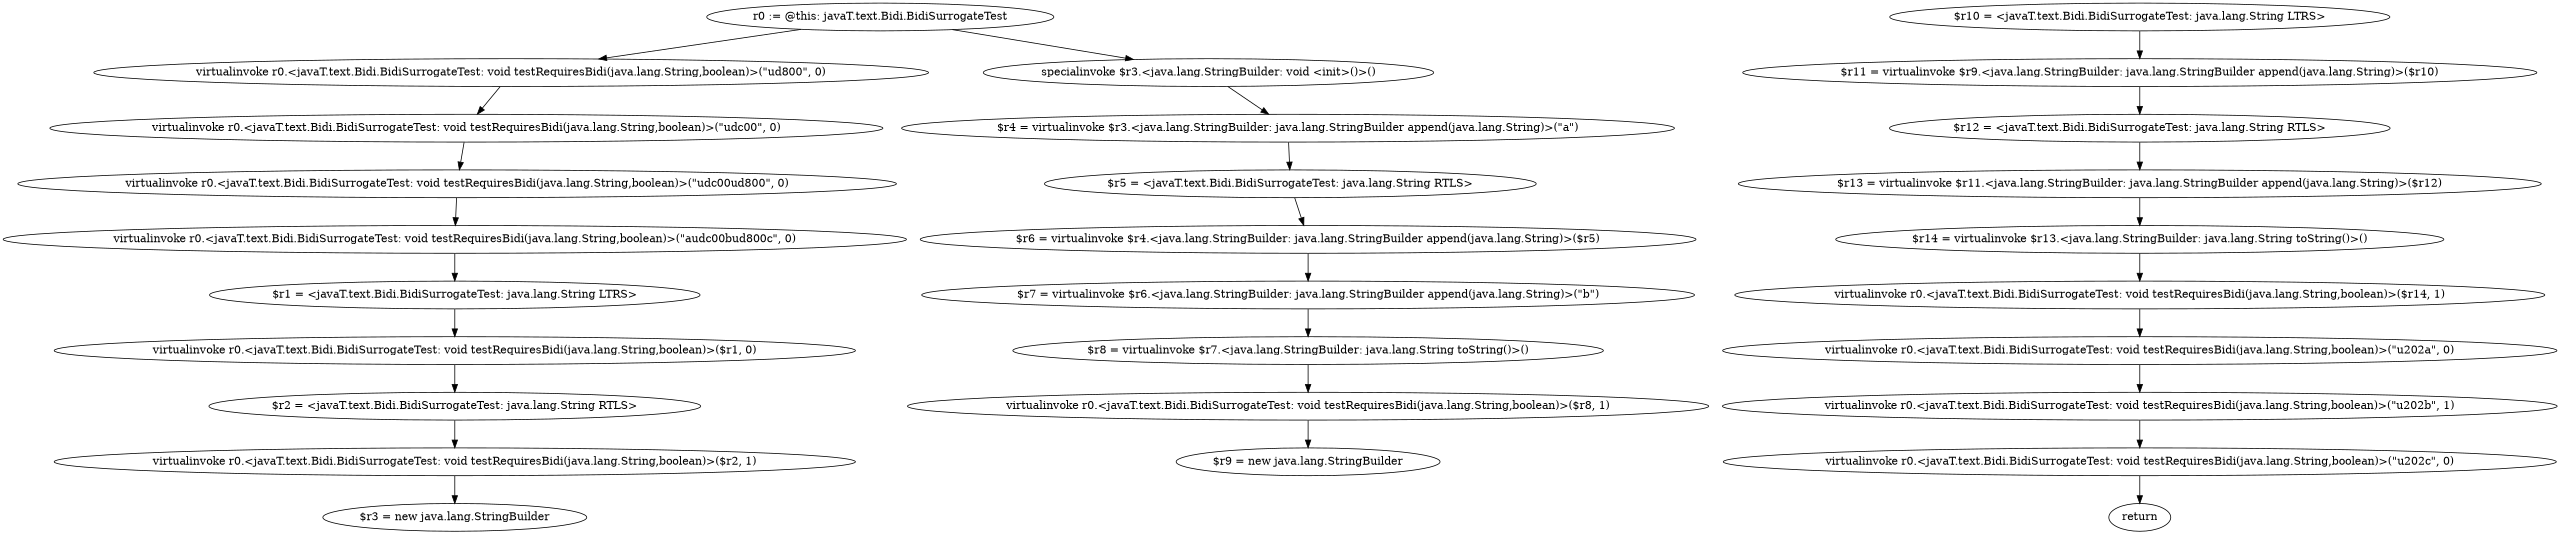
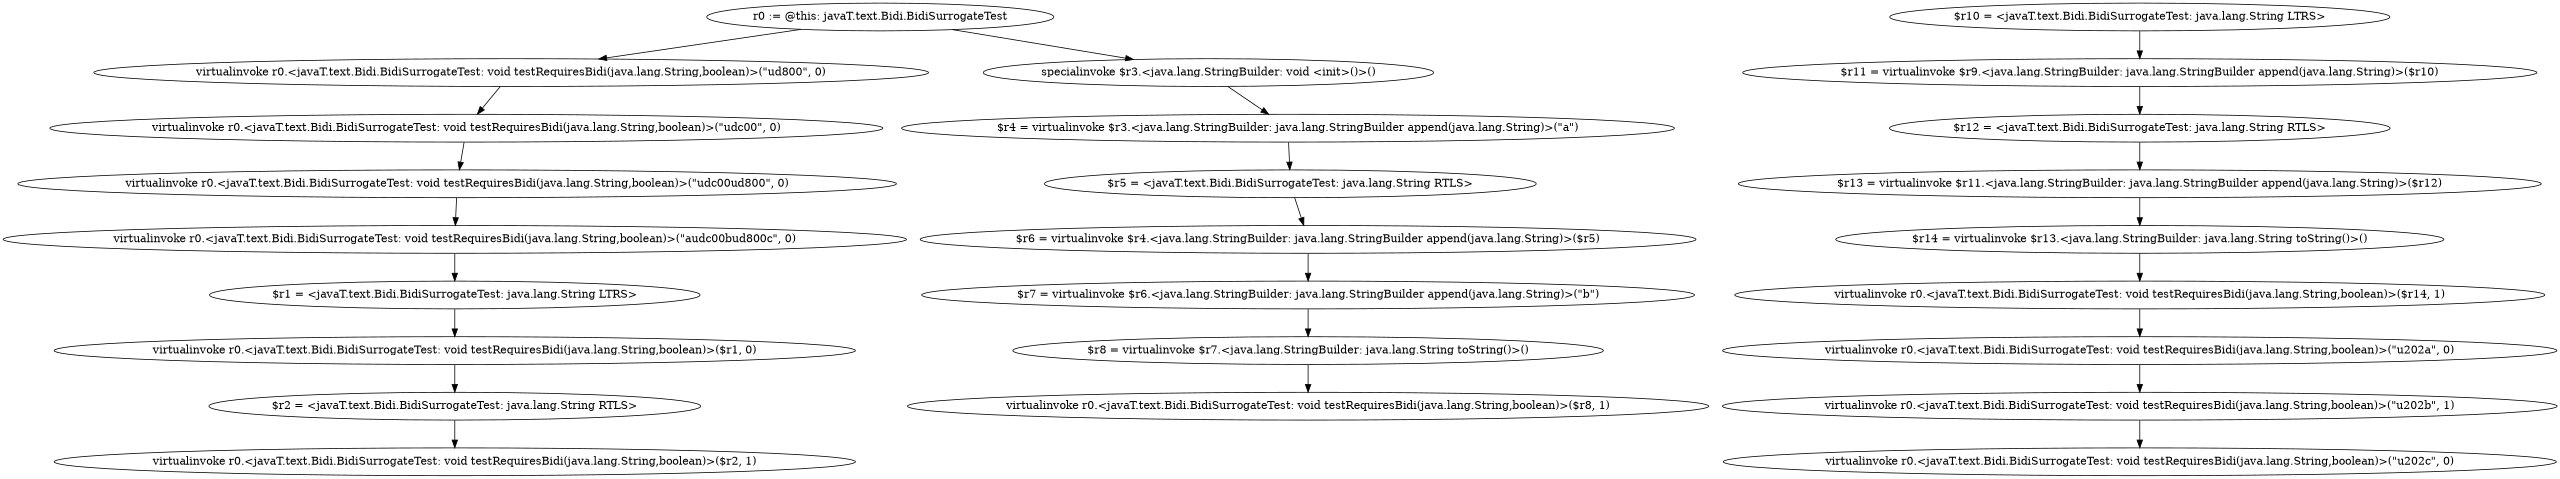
node "$r9 = new java.lang.StringBuilder": removed
node "$r3 = new java.lang.StringBuilder": removed
node "return": removed
